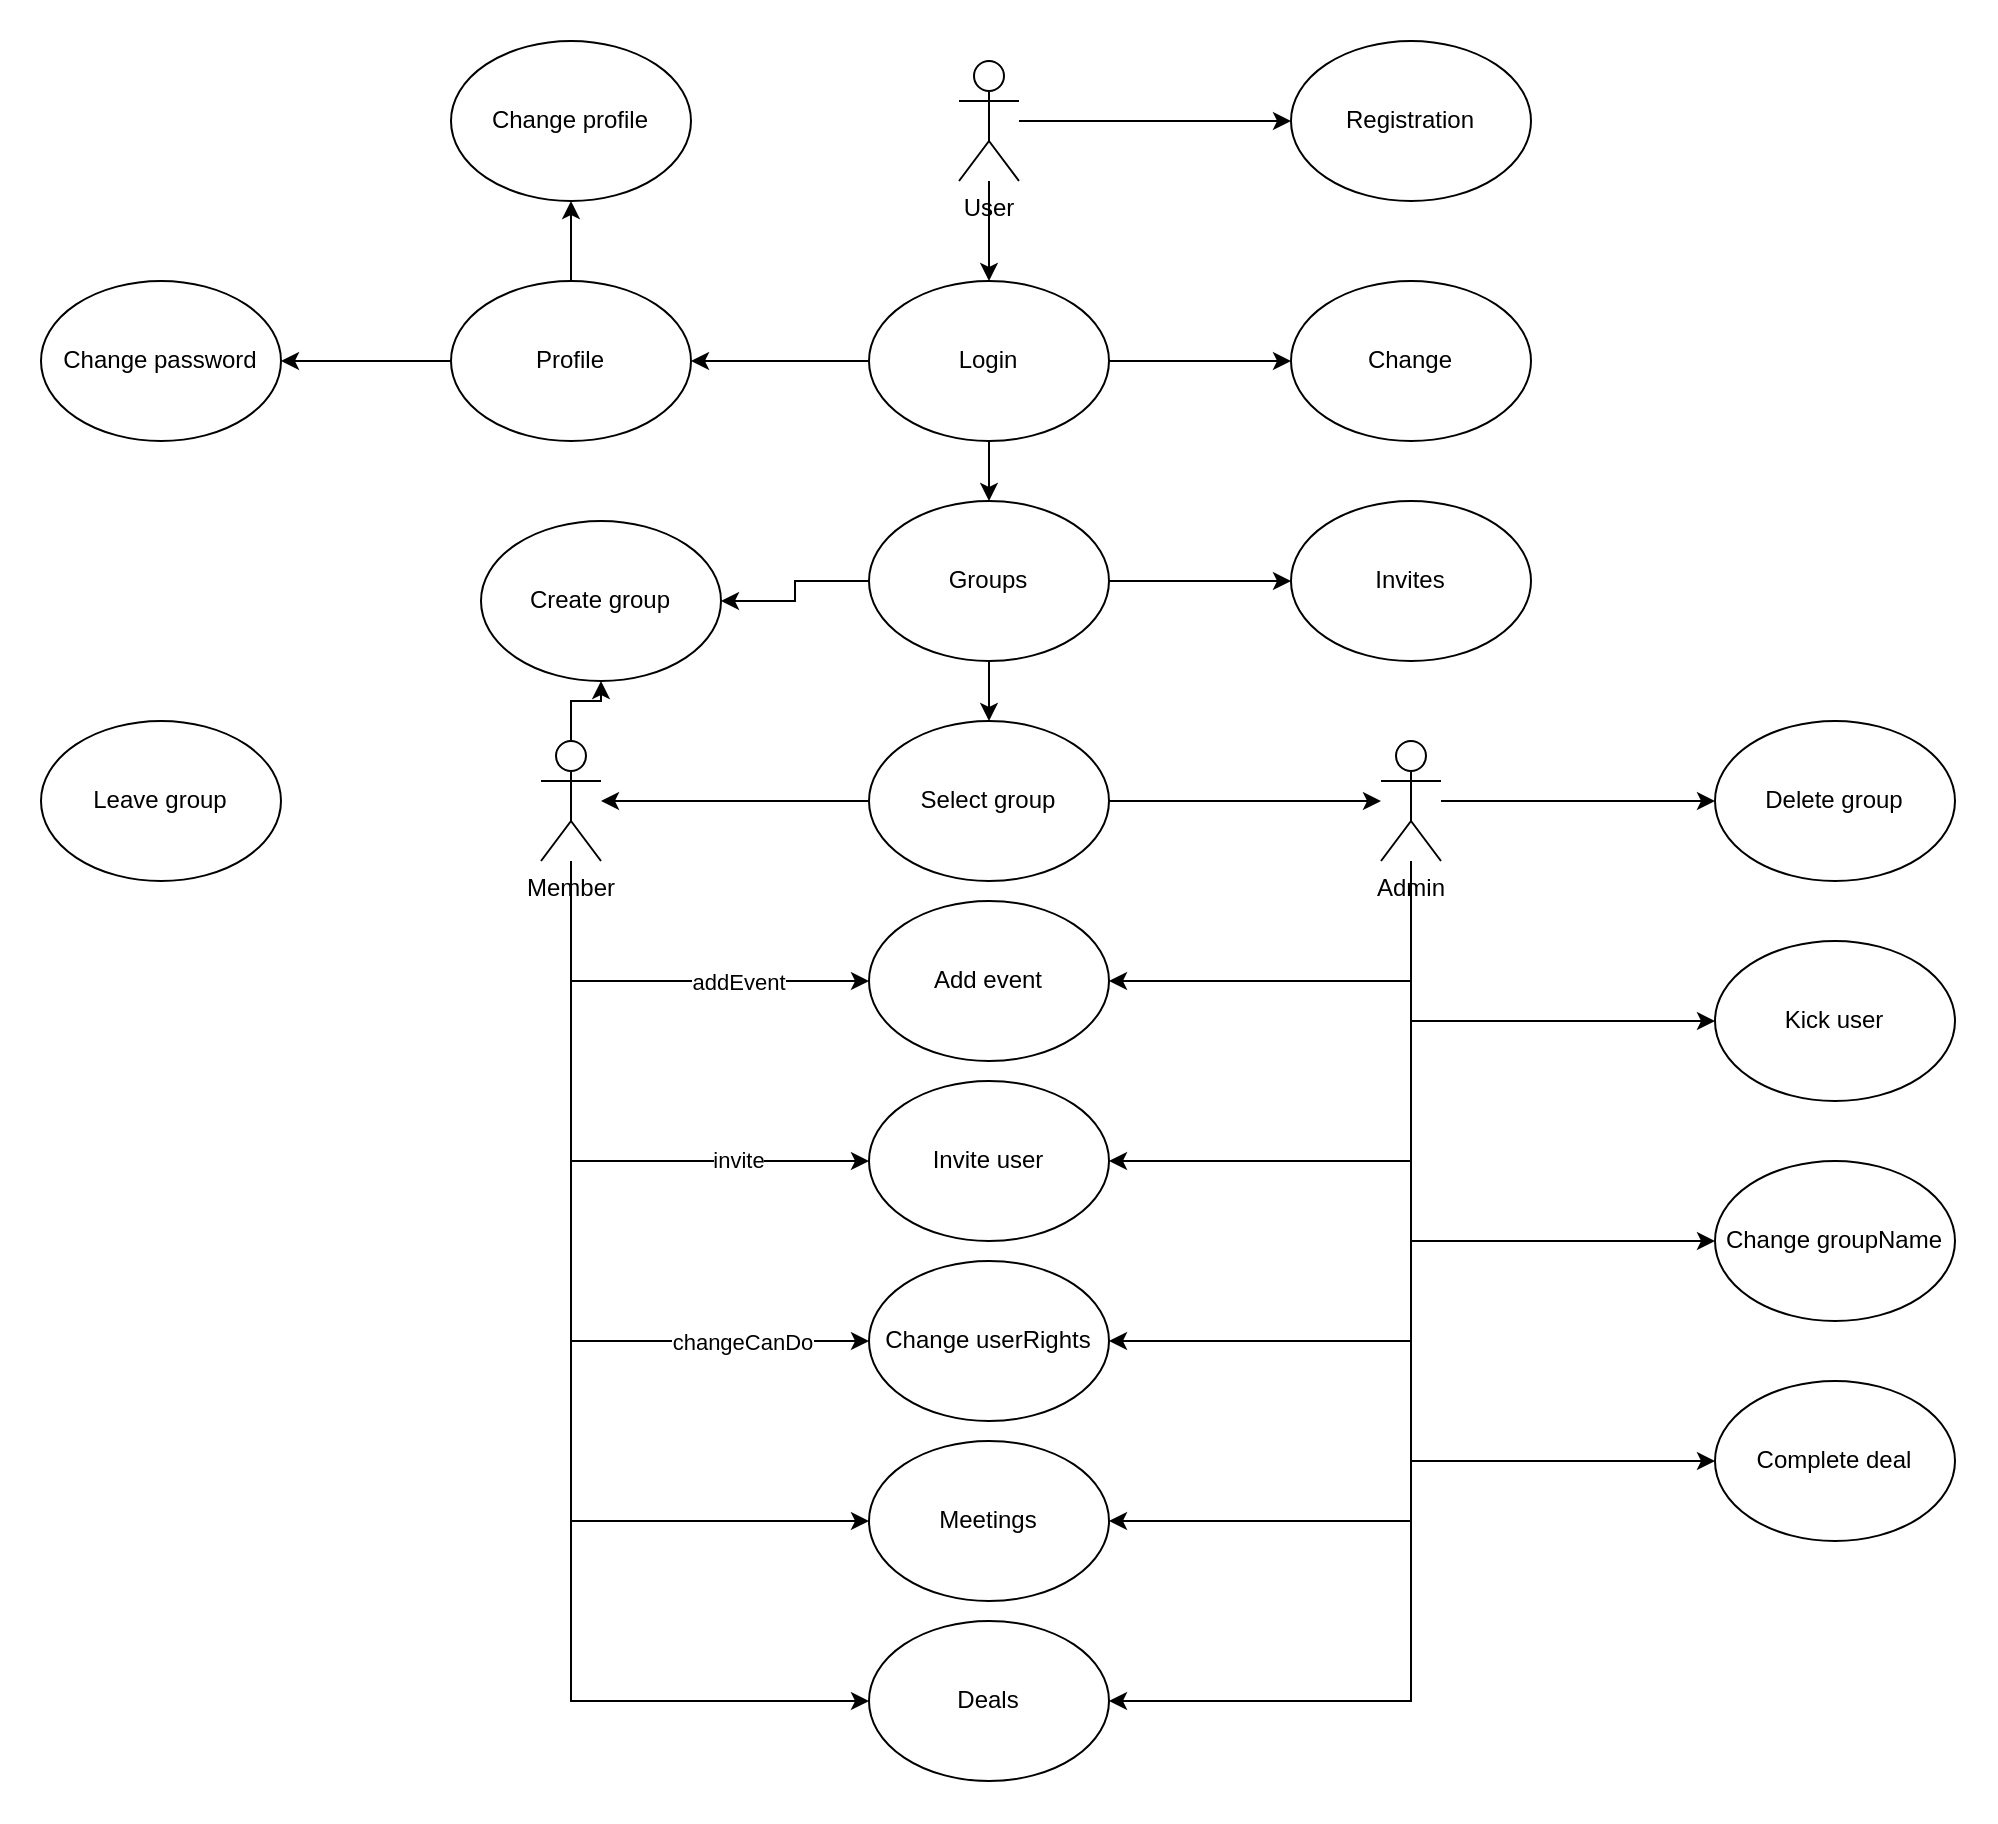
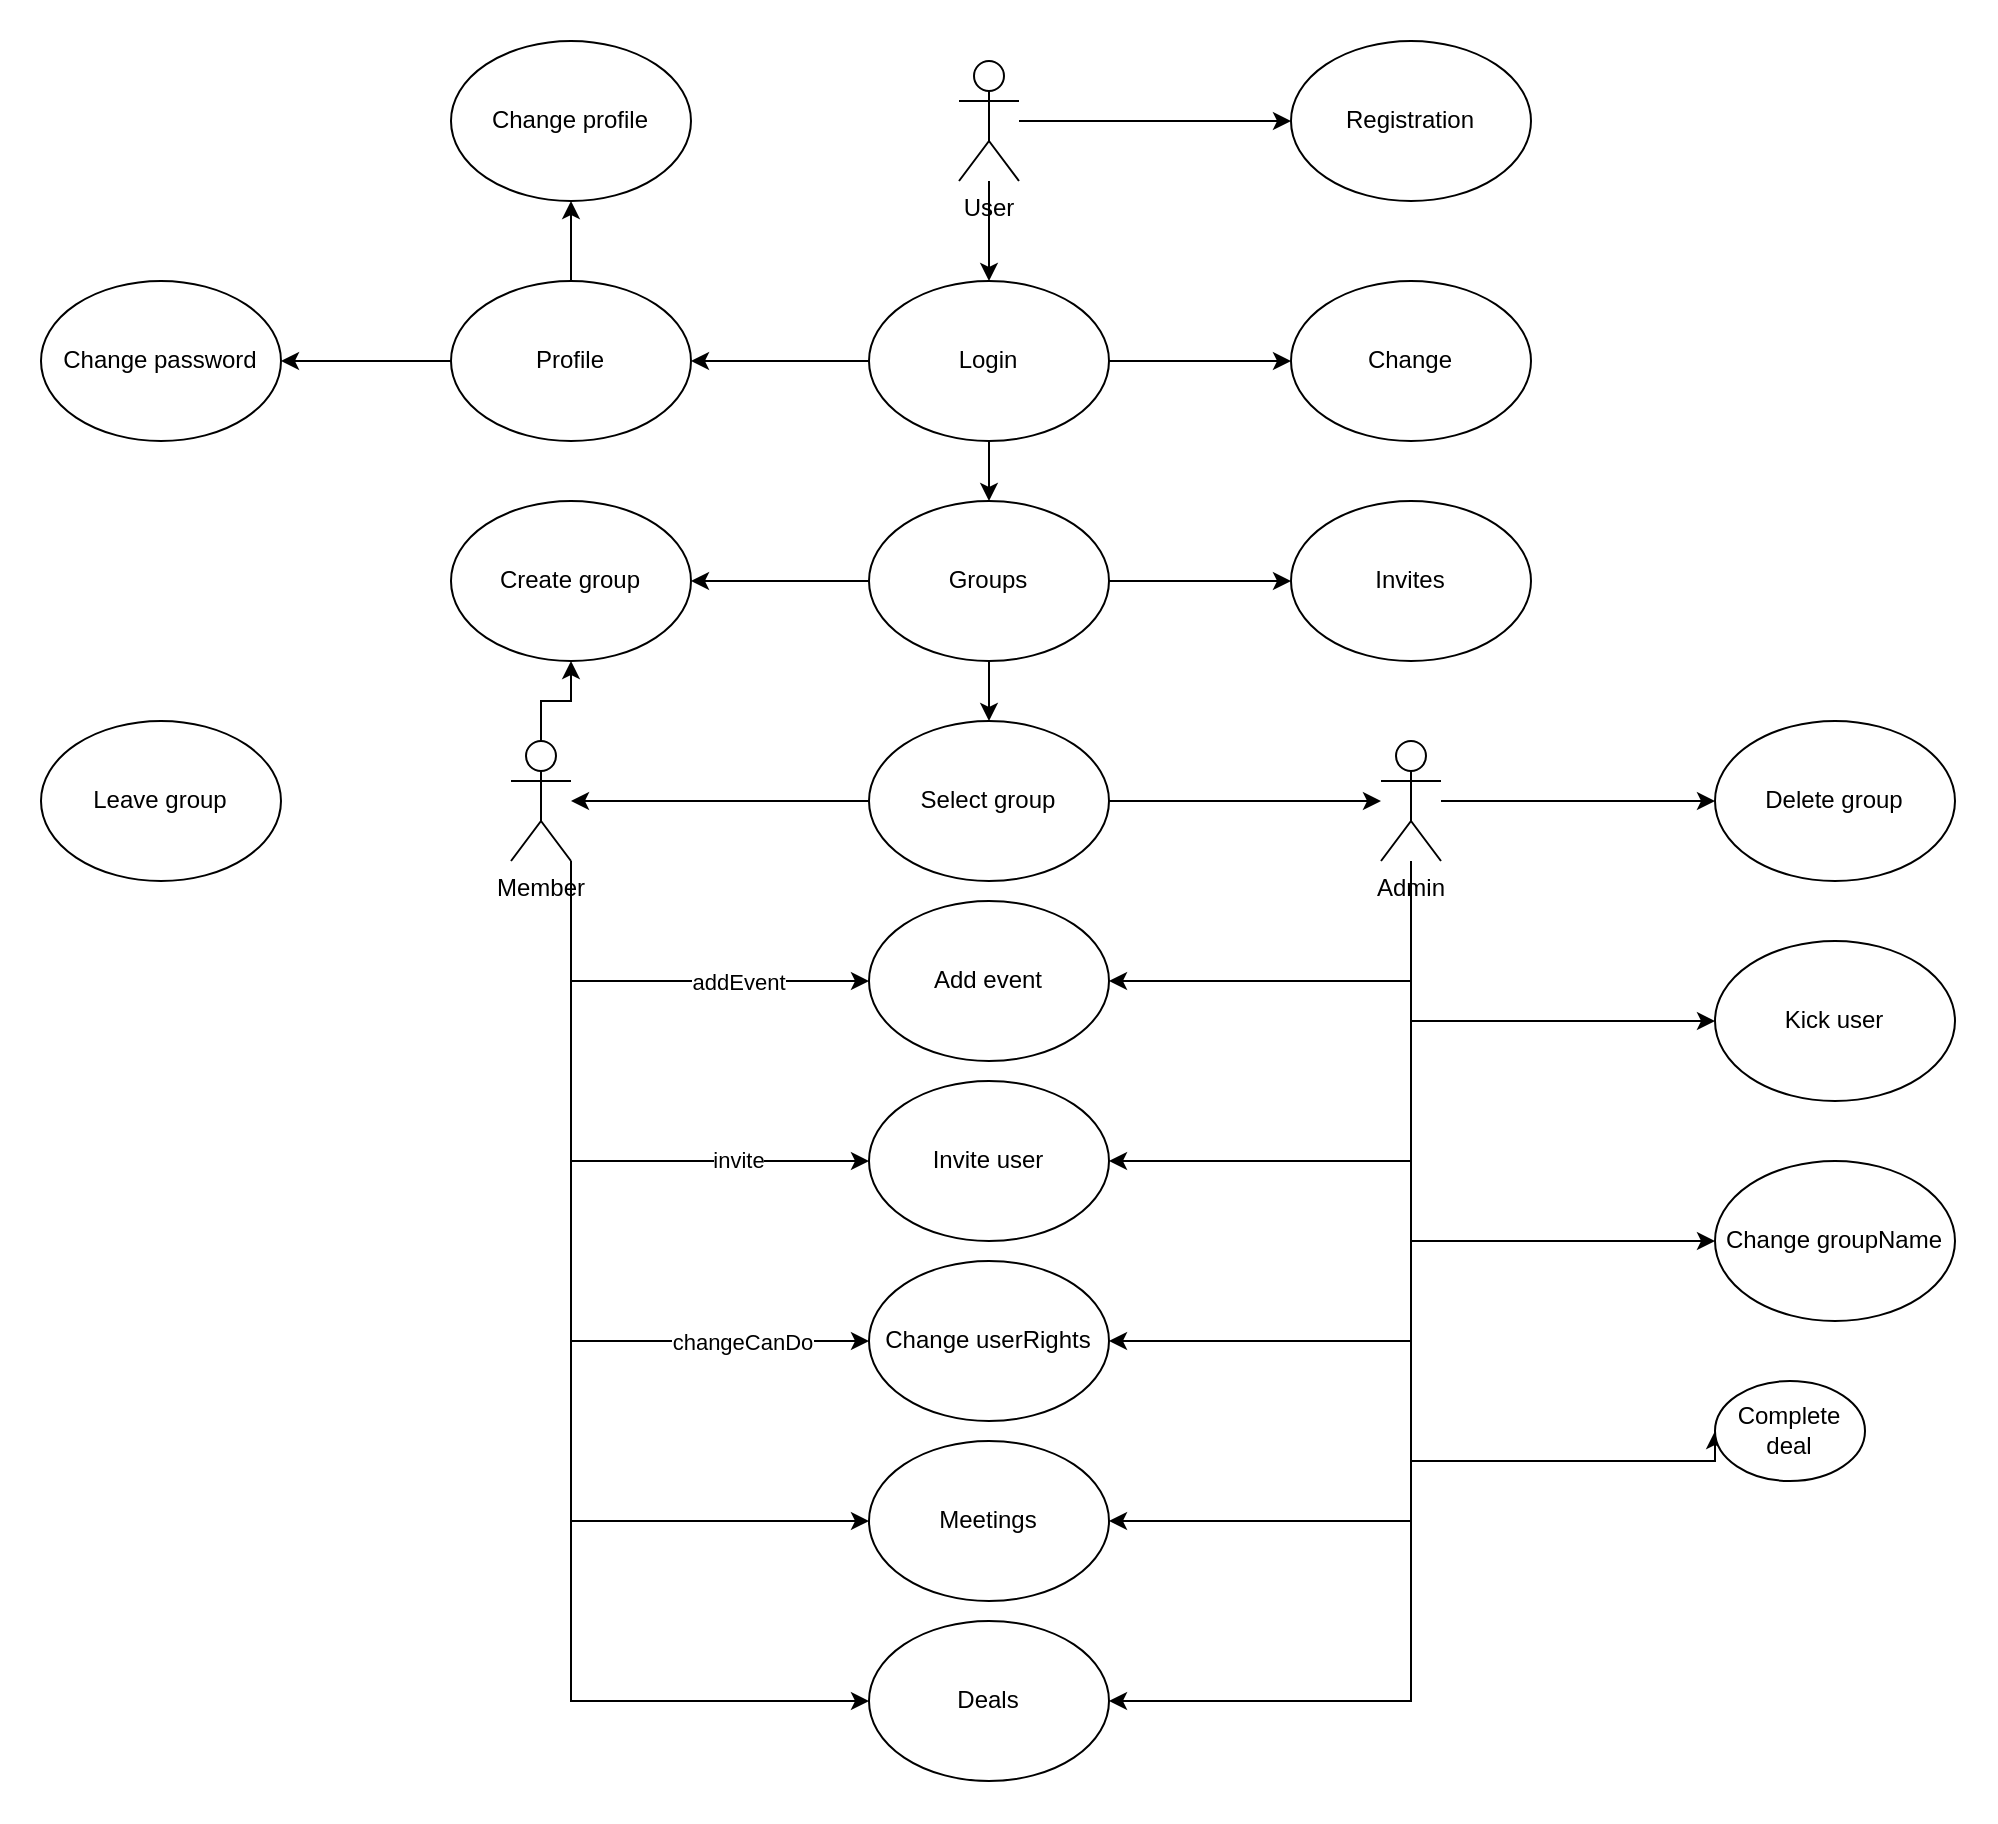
node "Create group": moved (601, 601) -> (571, 581)
node "Member": moved (571, 801) -> (541, 801)
node "Complete deal": size 240x160 -> 150x100
